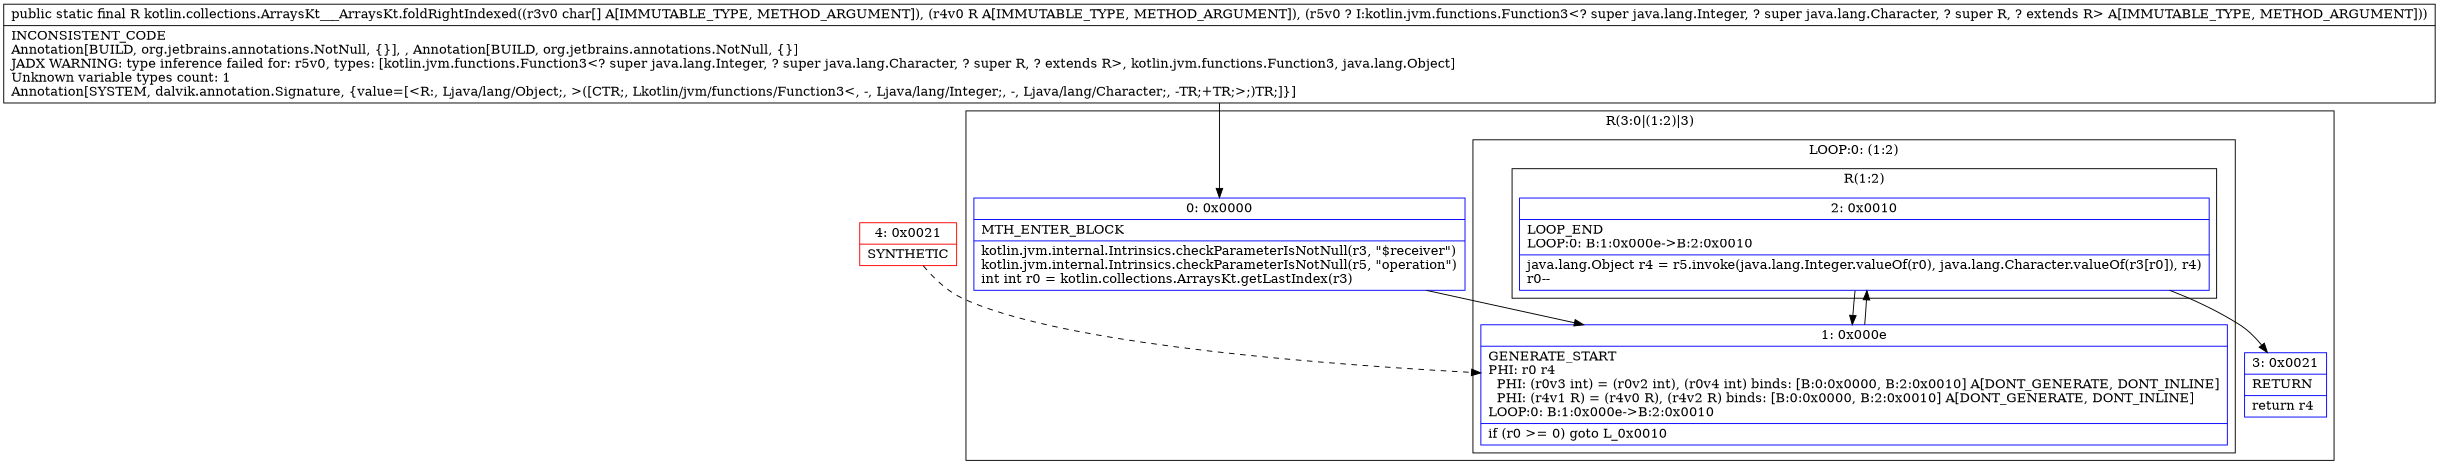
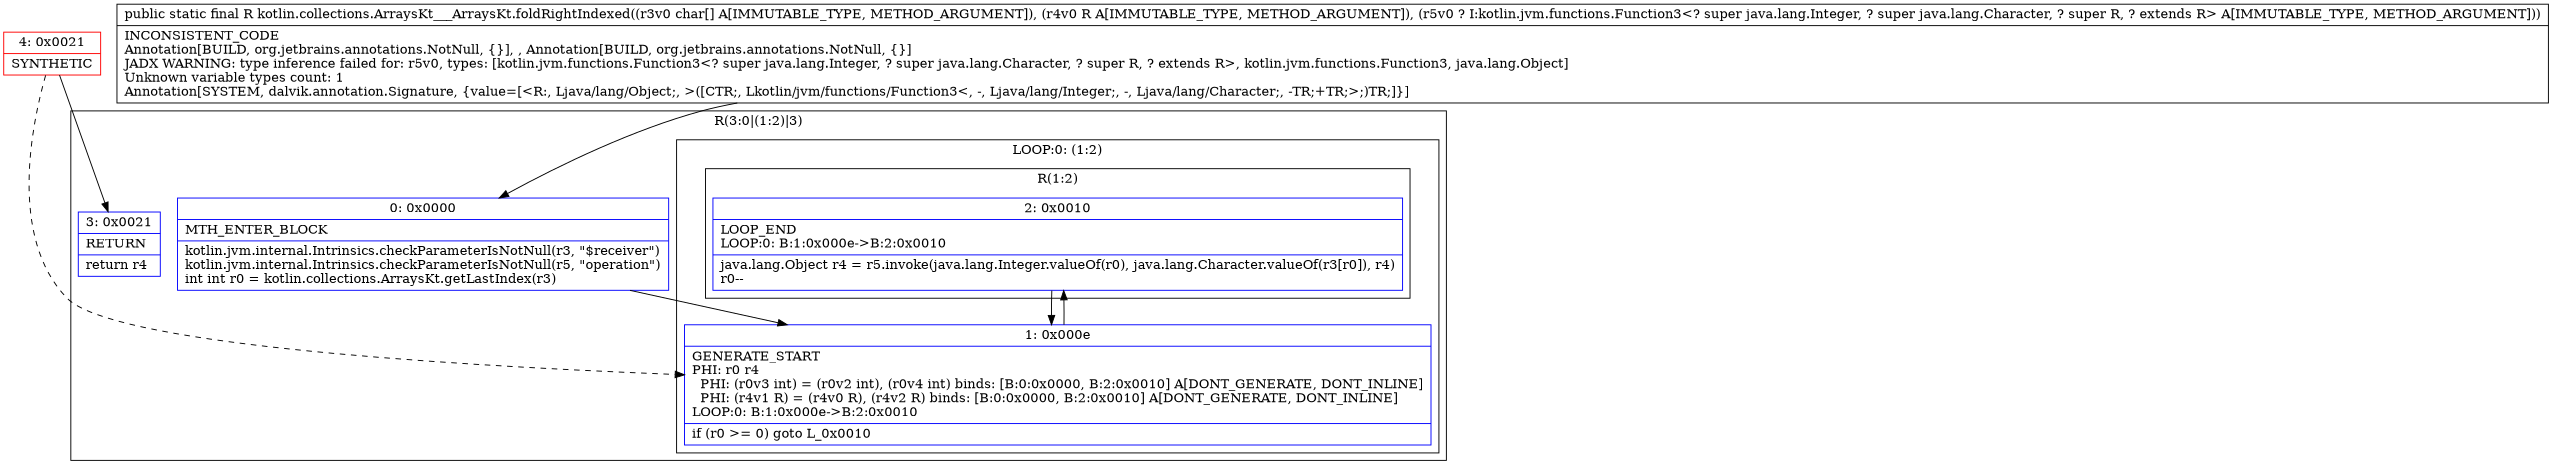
edge "2: 0x0010" -> "3: 0x0021": now "4: 0x0021" -> "3: 0x0021"
